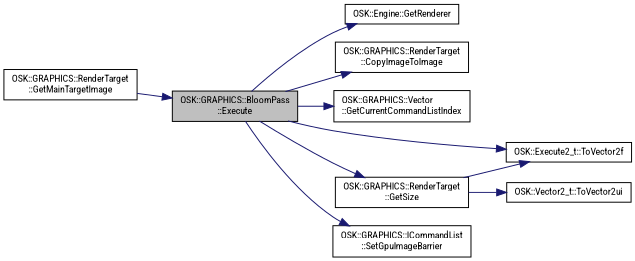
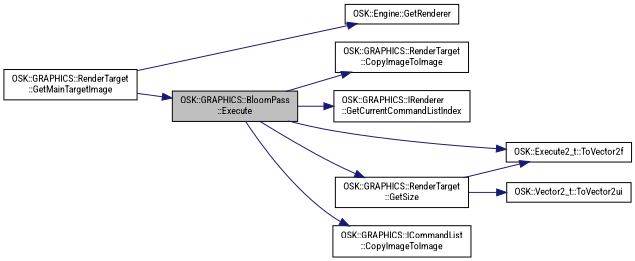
edge "OSK::GRAPHICS::BloomPass ::Execute" -> "OSK::Engine::GetRenderer": now "OSK::GRAPHICS::RenderTarget ::GetMainTargetImage" -> "OSK::Engine::GetRenderer"
node "OSK::GRAPHICS::Vector ::GetCurrentCommandListIndex": label "OSK::GRAPHICS::Vector ::GetCurrentCommandListIndex" -> "OSK::GRAPHICS::IRenderer ::GetCurrentCommandListIndex"
node "OSK::GRAPHICS::ICommandList ::SetGpuImageBarrier": label "OSK::GRAPHICS::ICommandList ::SetGpuImageBarrier" -> "OSK::GRAPHICS::ICommandList ::CopyImageToImage"
